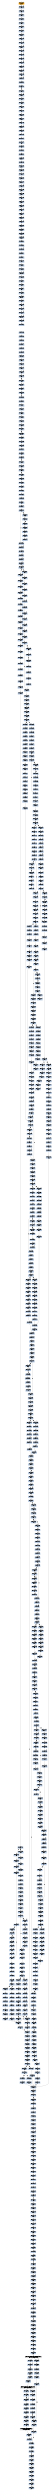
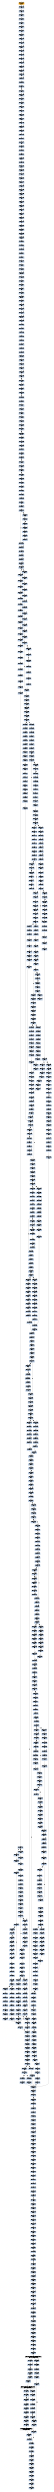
node "0x004272bd movl": added
node "0x004274da addl": removed
node "0x00427bdc movw": removed
